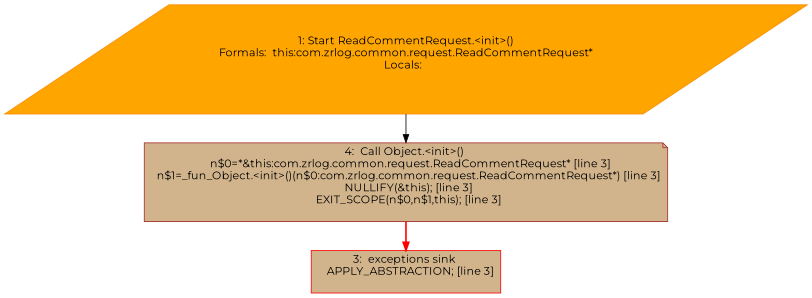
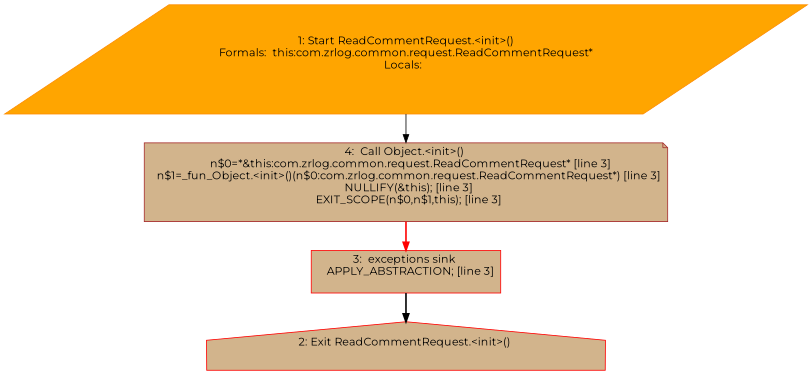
node "2: Exit ReadCommentRequest.<init>()": added
